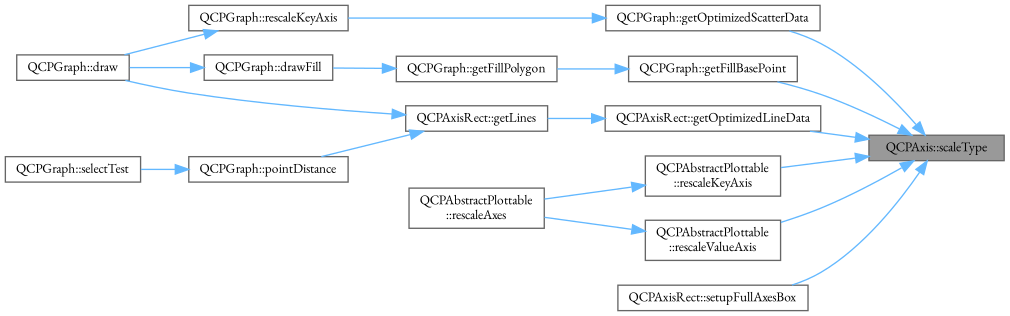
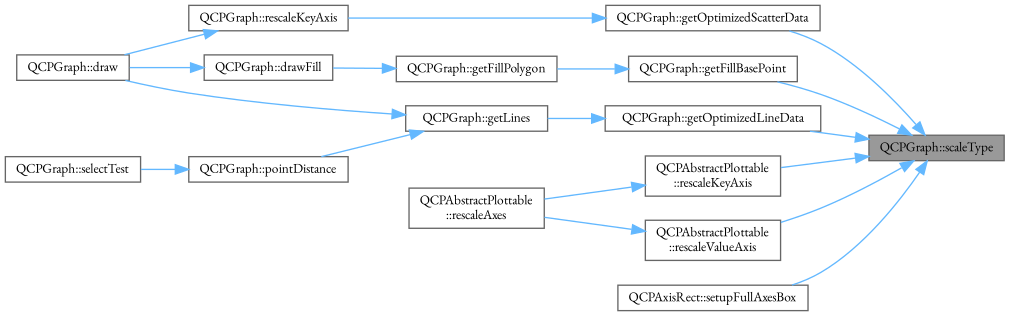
node "QCPAxisRect::getLines": label "QCPAxisRect::getLines" -> "QCPGraph::getLines"
node "QCPAxisRect::getOptimizedLineData": label "QCPAxisRect::getOptimizedLineData" -> "QCPGraph::getOptimizedLineData"
node "QCPAxis::scaleType": label "QCPAxis::scaleType" -> "QCPGraph::scaleType"
